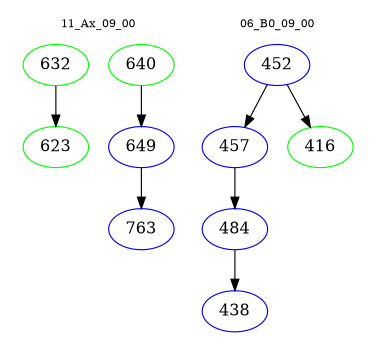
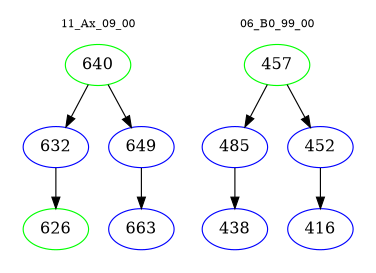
cluster "06_B0_09_00": label "06_B0_09_00" -> "06_B0_99_00"
node "632": color green -> blue
edge "640" -> "632": added
edge "452" -> "457": reversed
node "623": label "623" -> "626"
node "457": color blue -> green
node "416": color green -> blue
node "763": label "763" -> "663"
node "484": label "484" -> "485"
